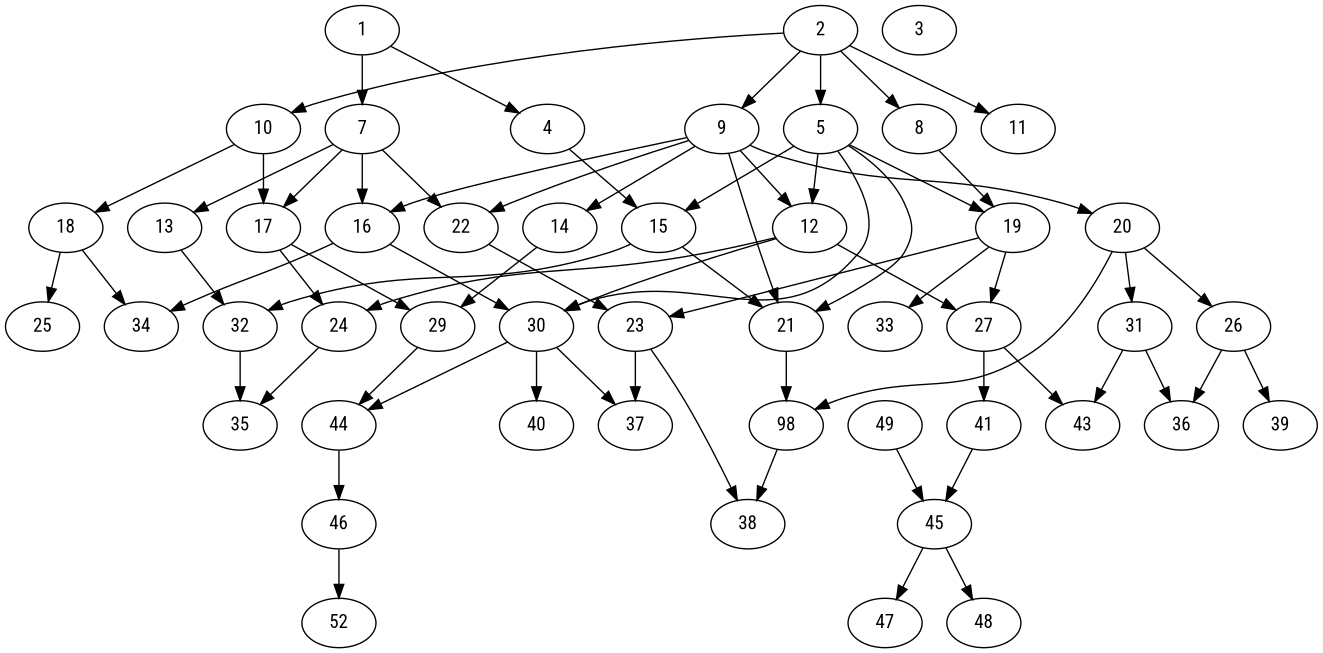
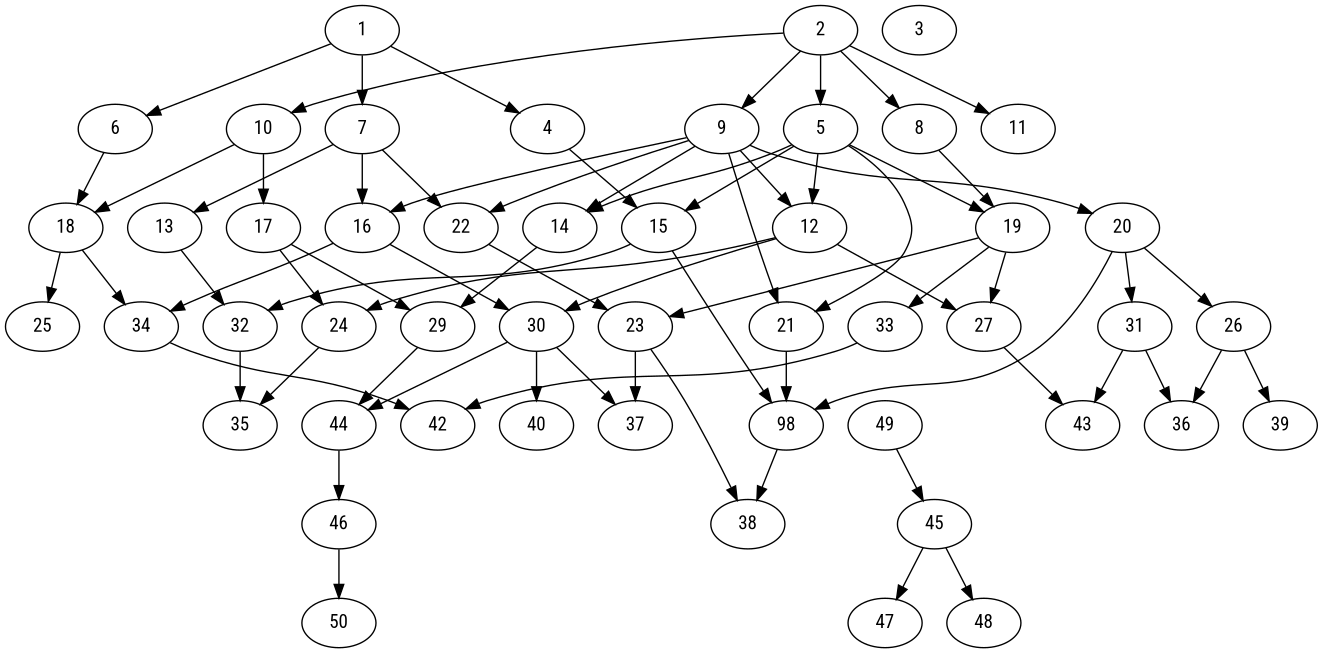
node "6": added
edge "7" -> "17": removed
edge "15" -> "21": now "15" -> "98"
edge "5" -> "30": now "5" -> "14"
node "42": added
node "41": removed
node "52": label "52" -> "50"
